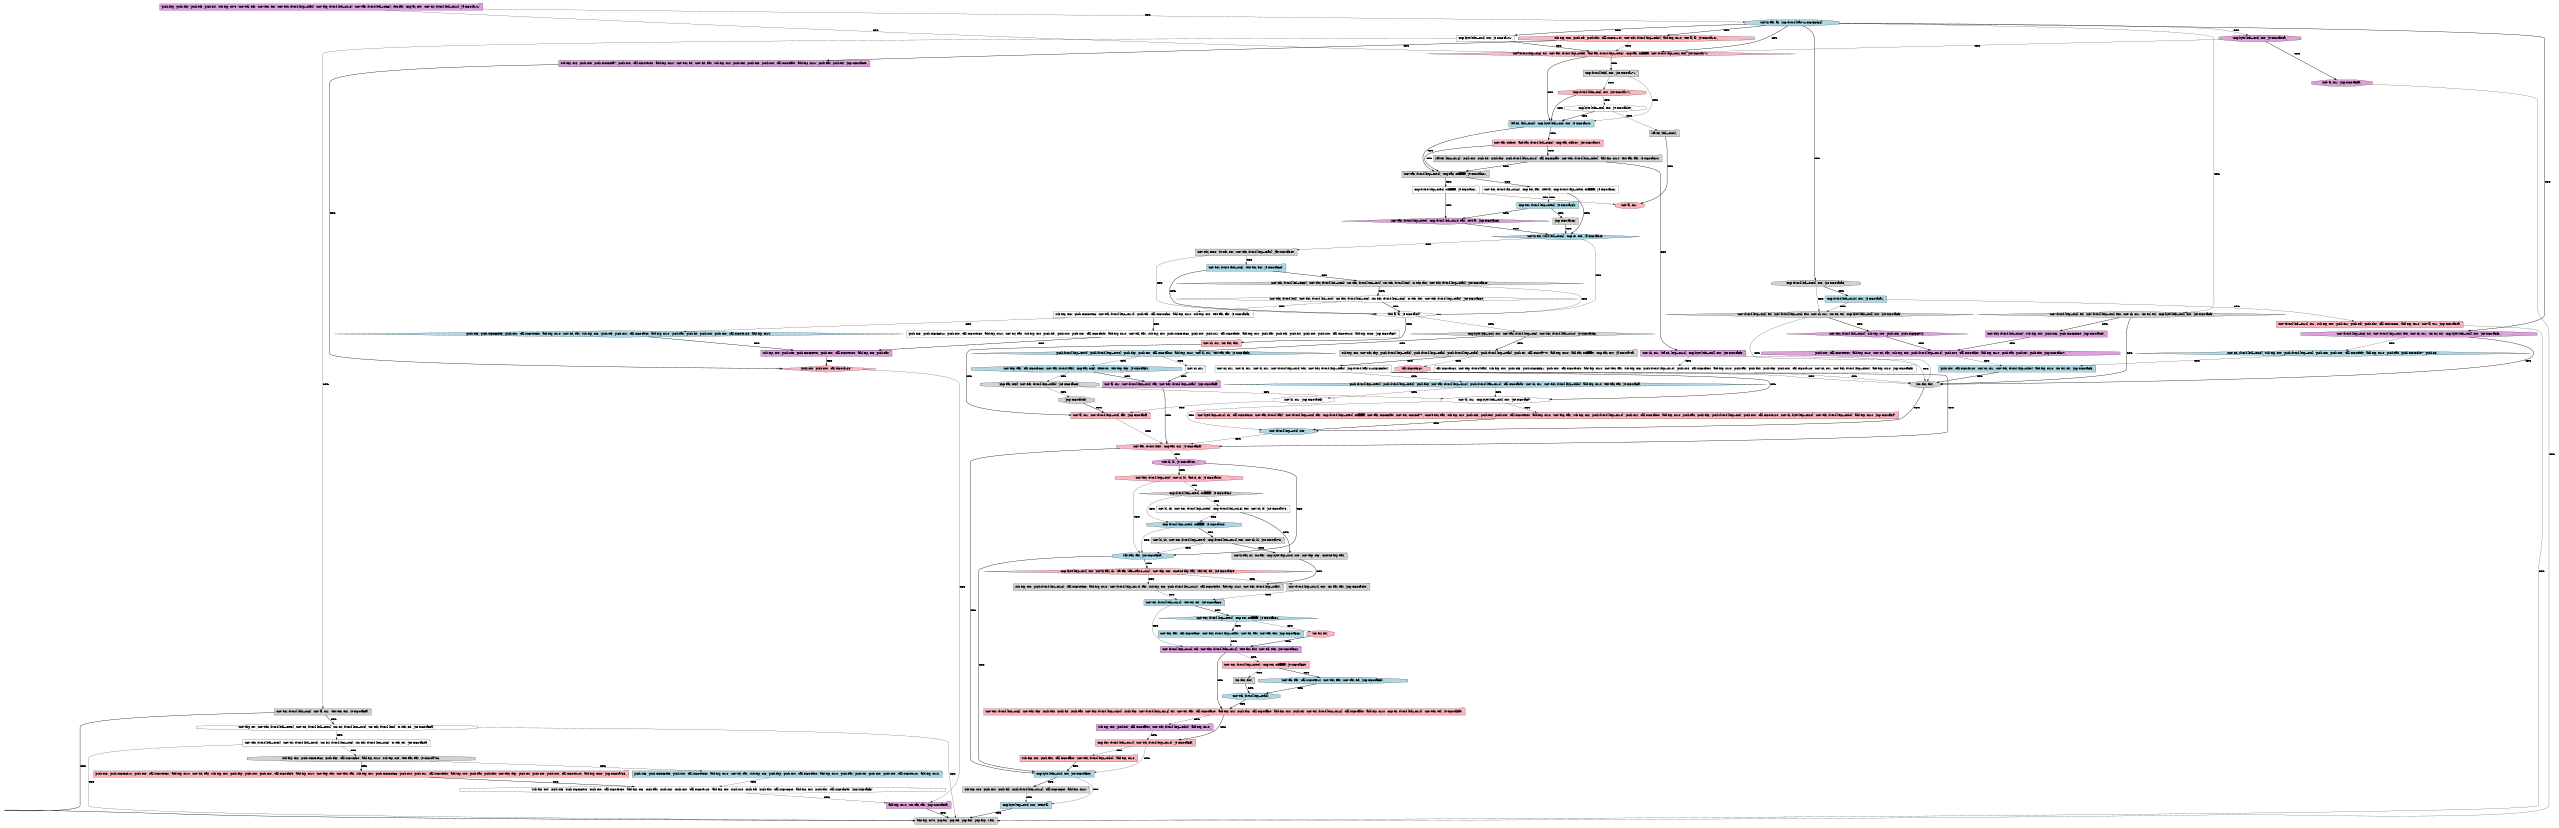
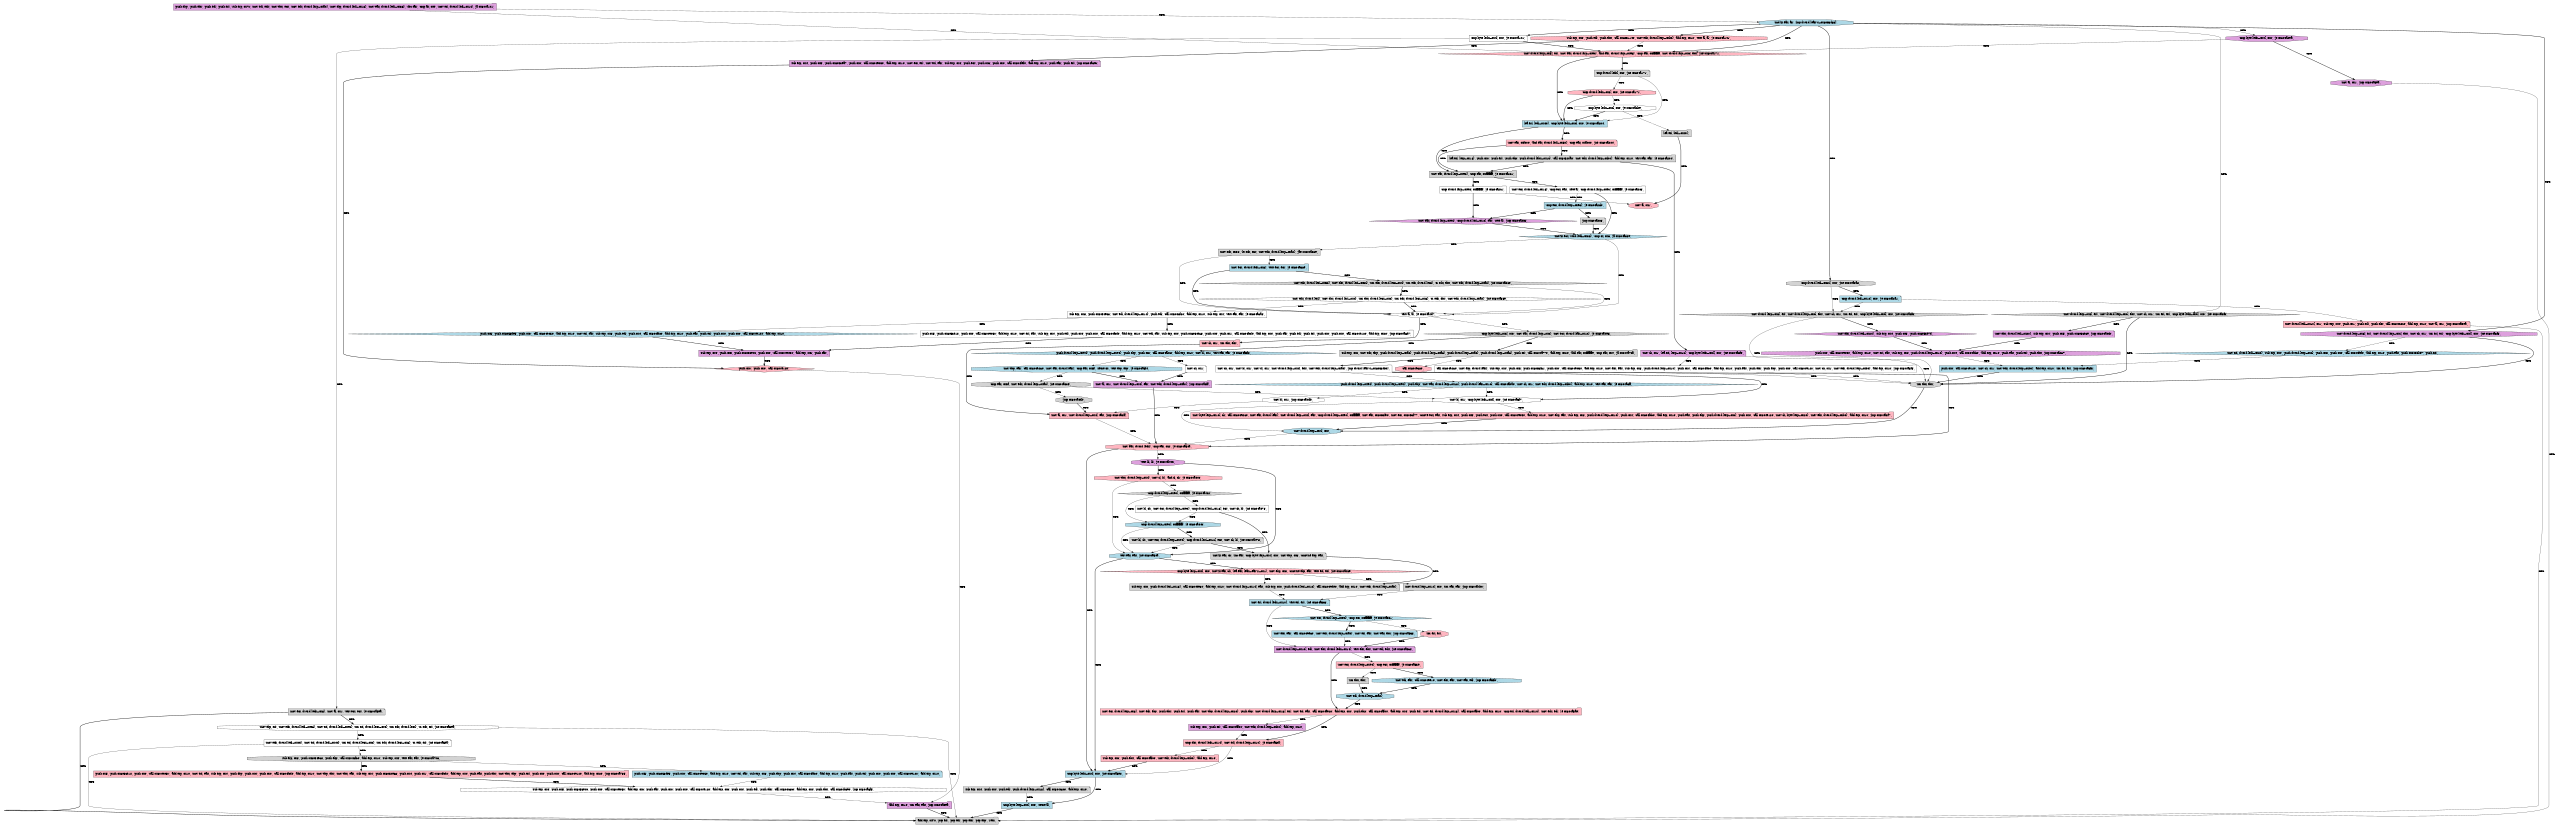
node "'mov ch, 8x1',": label "'mov ch, 8x1'," -> "'mov ch, 0x1',"
edge "'cmp byte [edx+0x4], 0x0', 'jne 0x804a5e2'," -> "'cmp byte [esp+0x4], 0x0', 'setne al',": style solid -> bold
